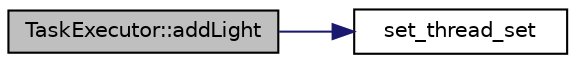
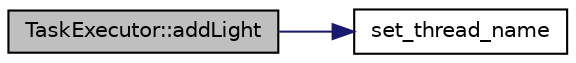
node "set_thread_set": label "set_thread_set" -> "set_thread_name"
